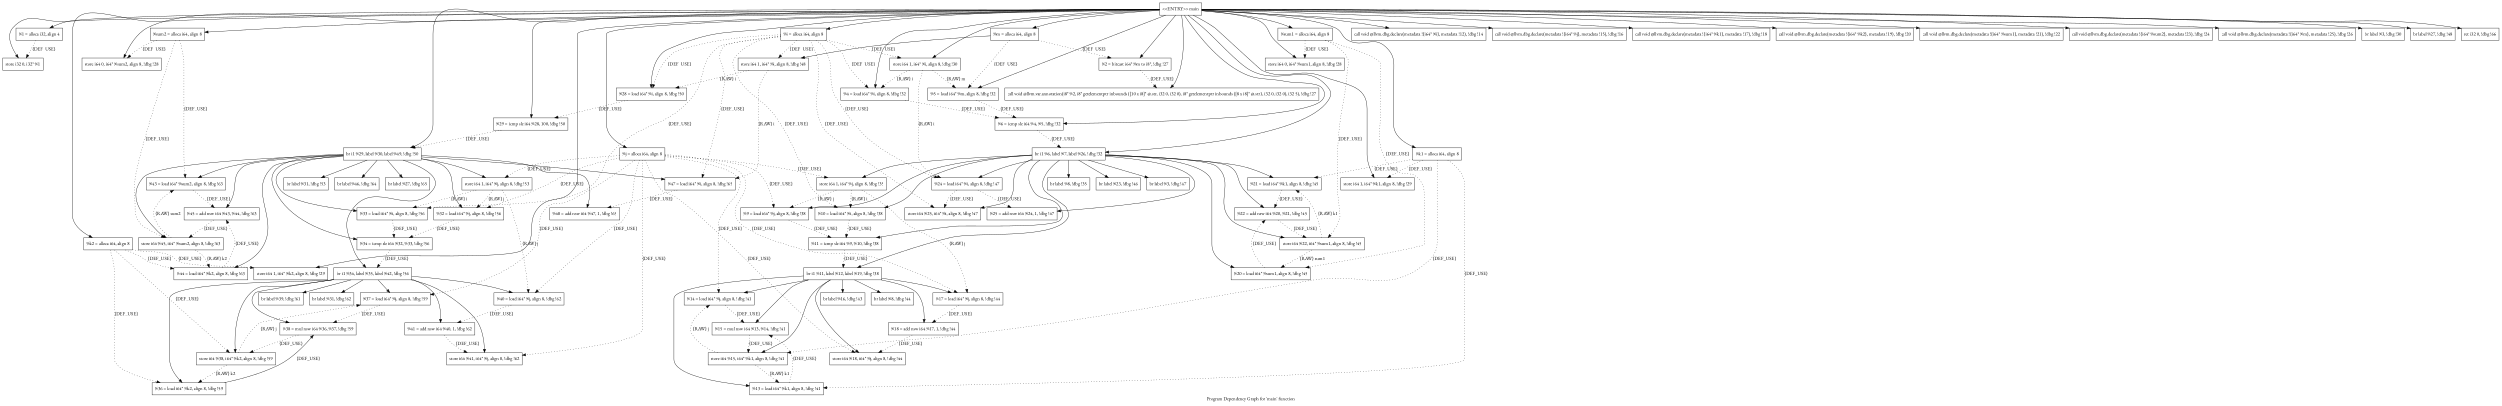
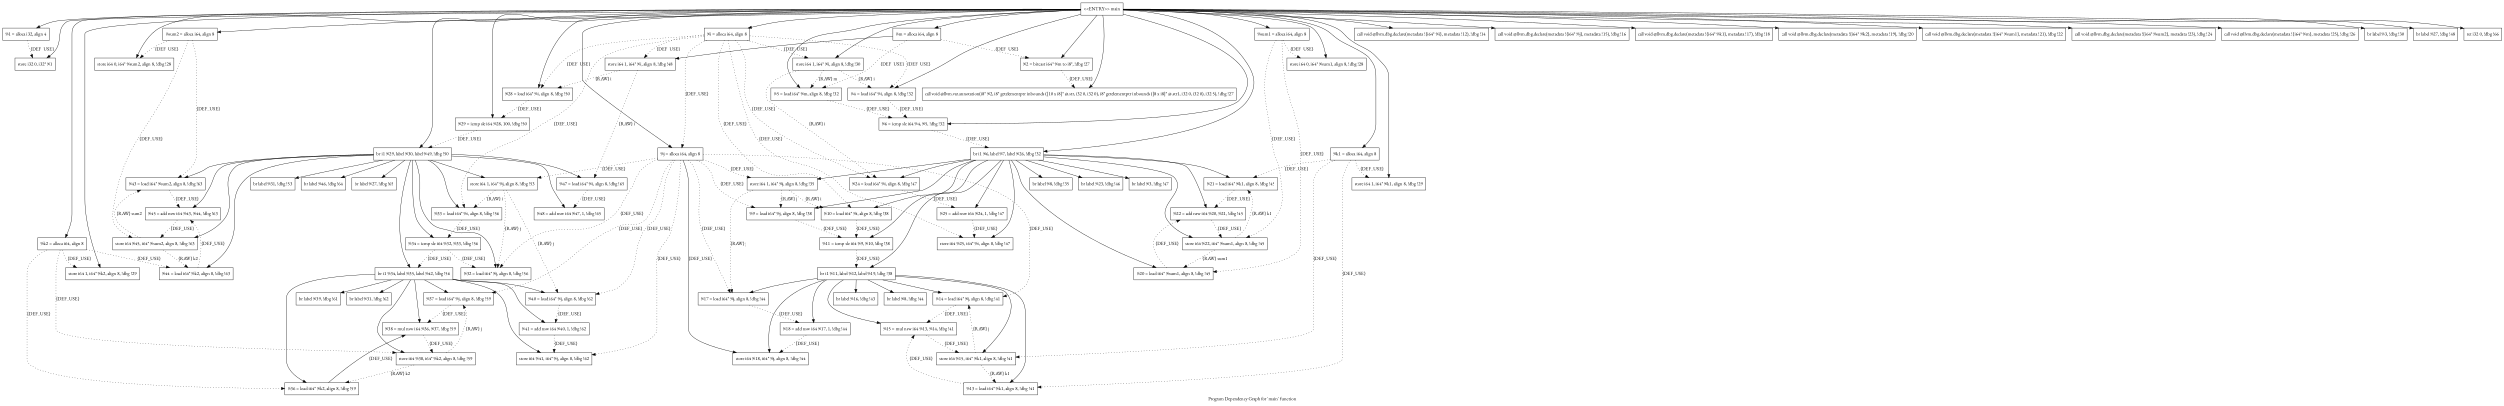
edge "%i = alloca i64, align 8" -> "%47 = load i64* %i, align 8, !dbg !65": now "%i = alloca i64, align 8" -> "%j = alloca i64, align 8"
edge "%24 = load i64* %i, align 8, !dbg !47" -> "store i64 %25, i64* %i, align 8, !dbg !47": now "%25 = add nsw i64 %24, 1, !dbg !47" -> "store i64 %25, i64* %i, align 8, !dbg !47"
edge "%32 = load i64* %j, align 8, !dbg !56" -> "%34 = icmp sle i64 %32, %33, !dbg !56": reversed
edge "%j = alloca i64, align 8" -> "store i64 %18, i64* %j, align 8, !dbg !44": style dotted -> solid
